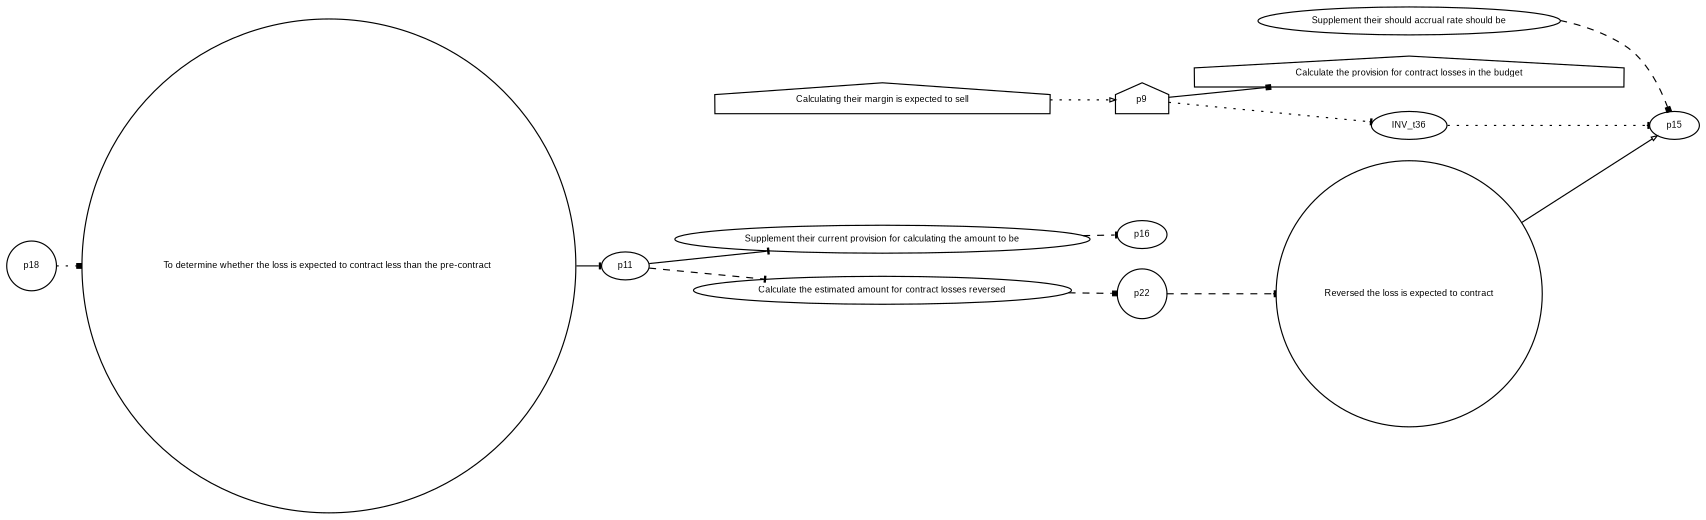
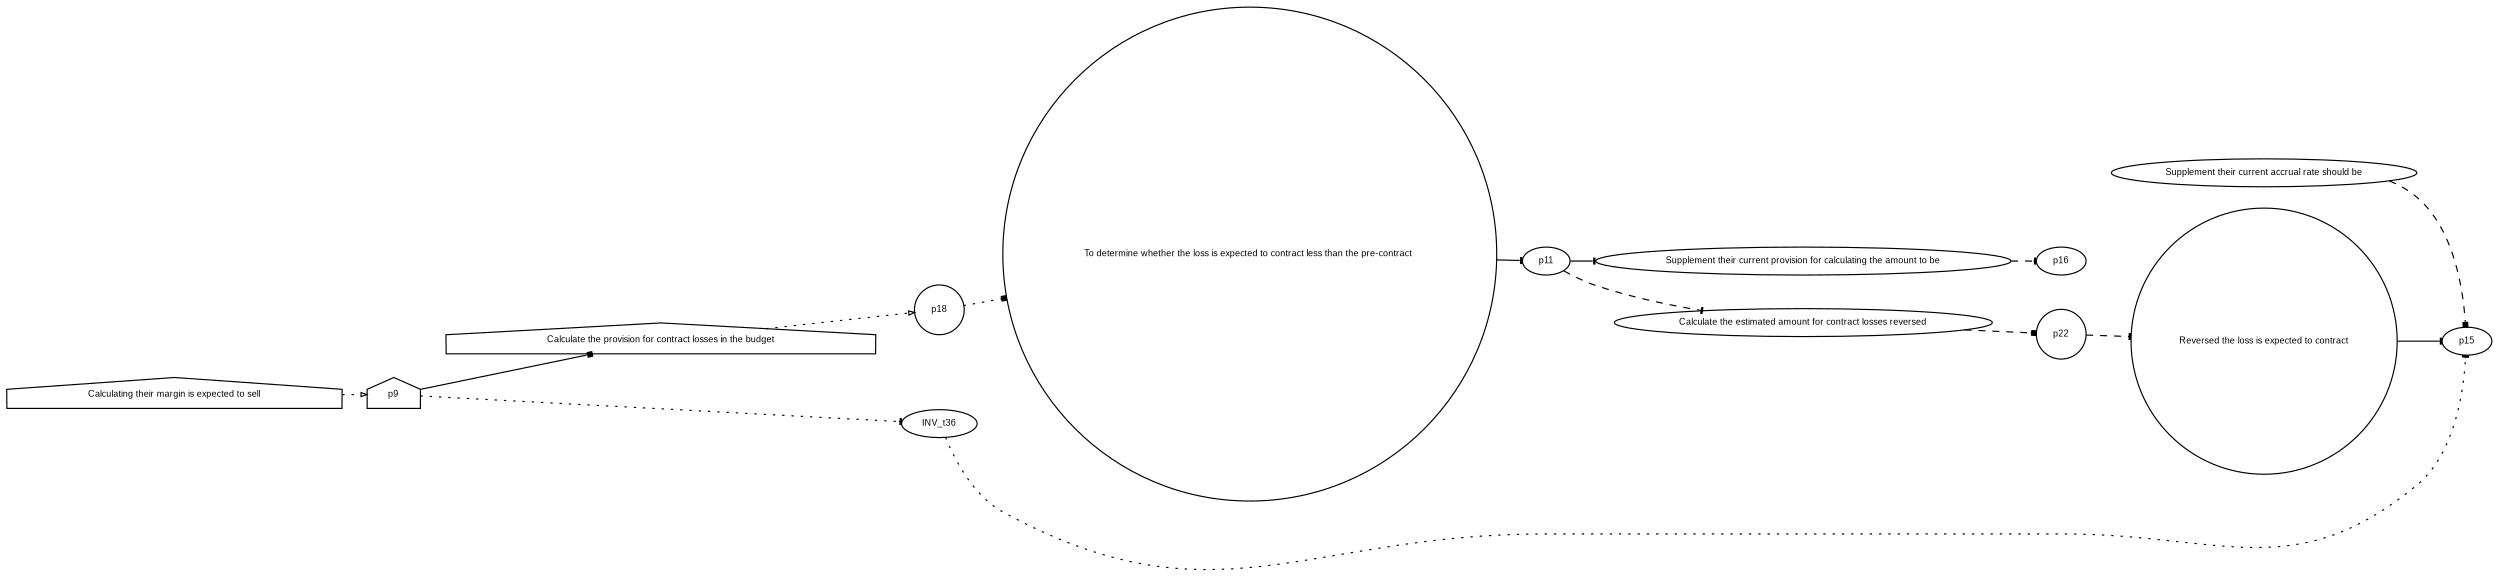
node "Supplement their should accrual rate should be": label "Supplement their should accrual rate should be" -> "Supplement their current accrual rate should be"
edge "Reversed the loss is expected to contract" -> "p15": arrowhead onormal -> tee
edge "Calculate the provision for contract losses in the budget" -> "p18": added
